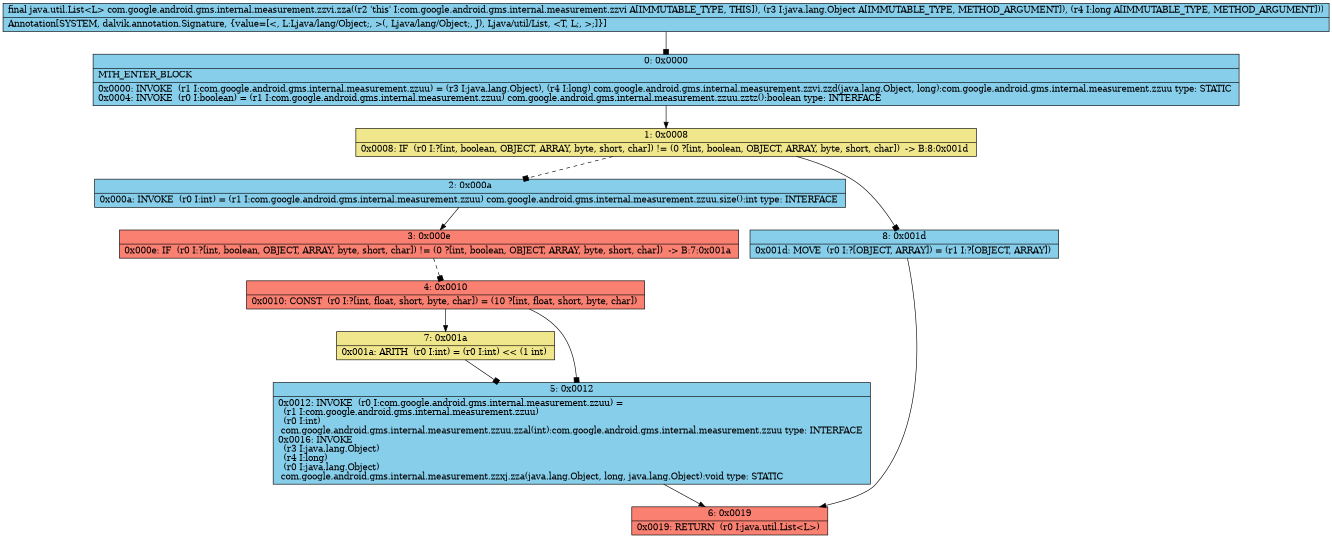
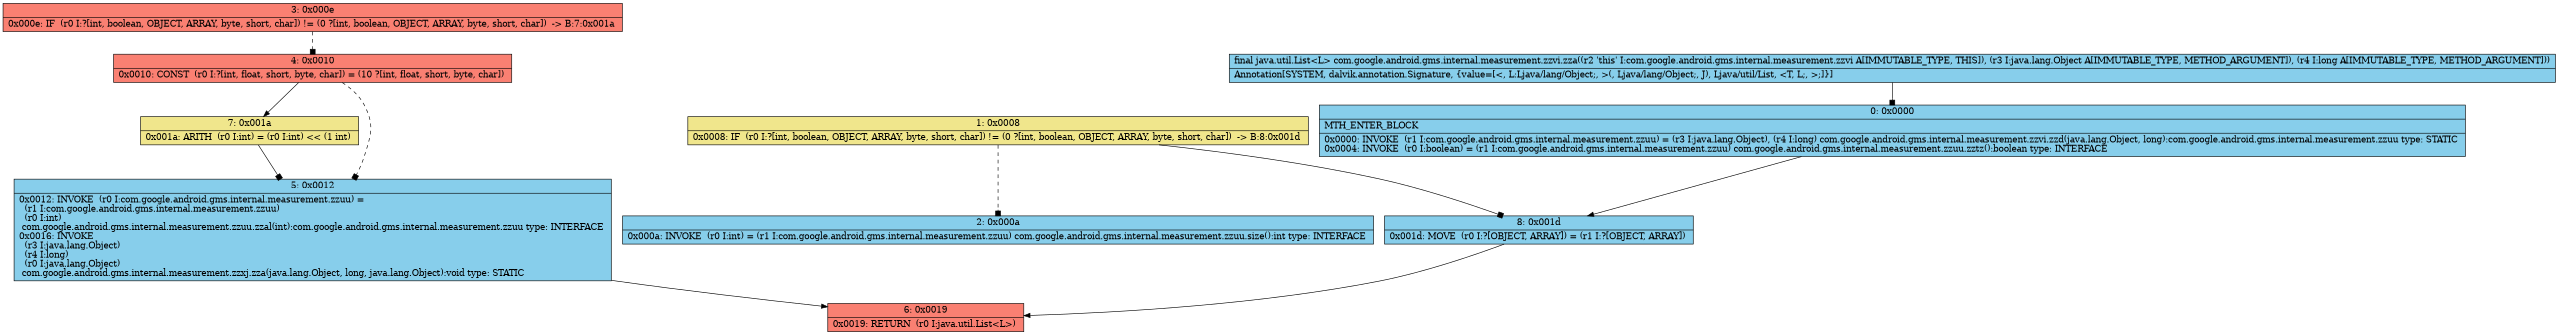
edge "0: 0x0000" -> "1: 0x0008": now "0: 0x0000" -> "8: 0x001d"
edge "2: 0x000a" -> "3: 0x000e": removed
edge "4: 0x0010" -> "5: 0x0012": style solid -> dashed
